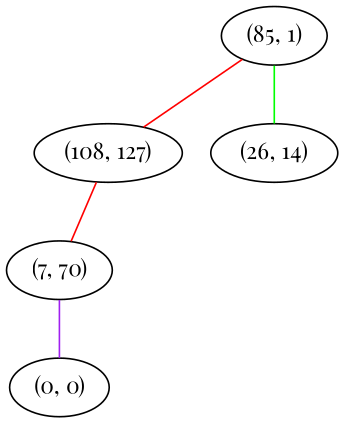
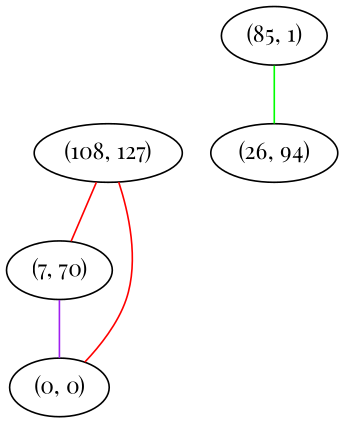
edge "(85, 1)" -- "(108, 127)": now "(0, 0)" -- "(108, 127)"
node "(26, 14)": label "(26, 14)" -> "(26, 94)"
